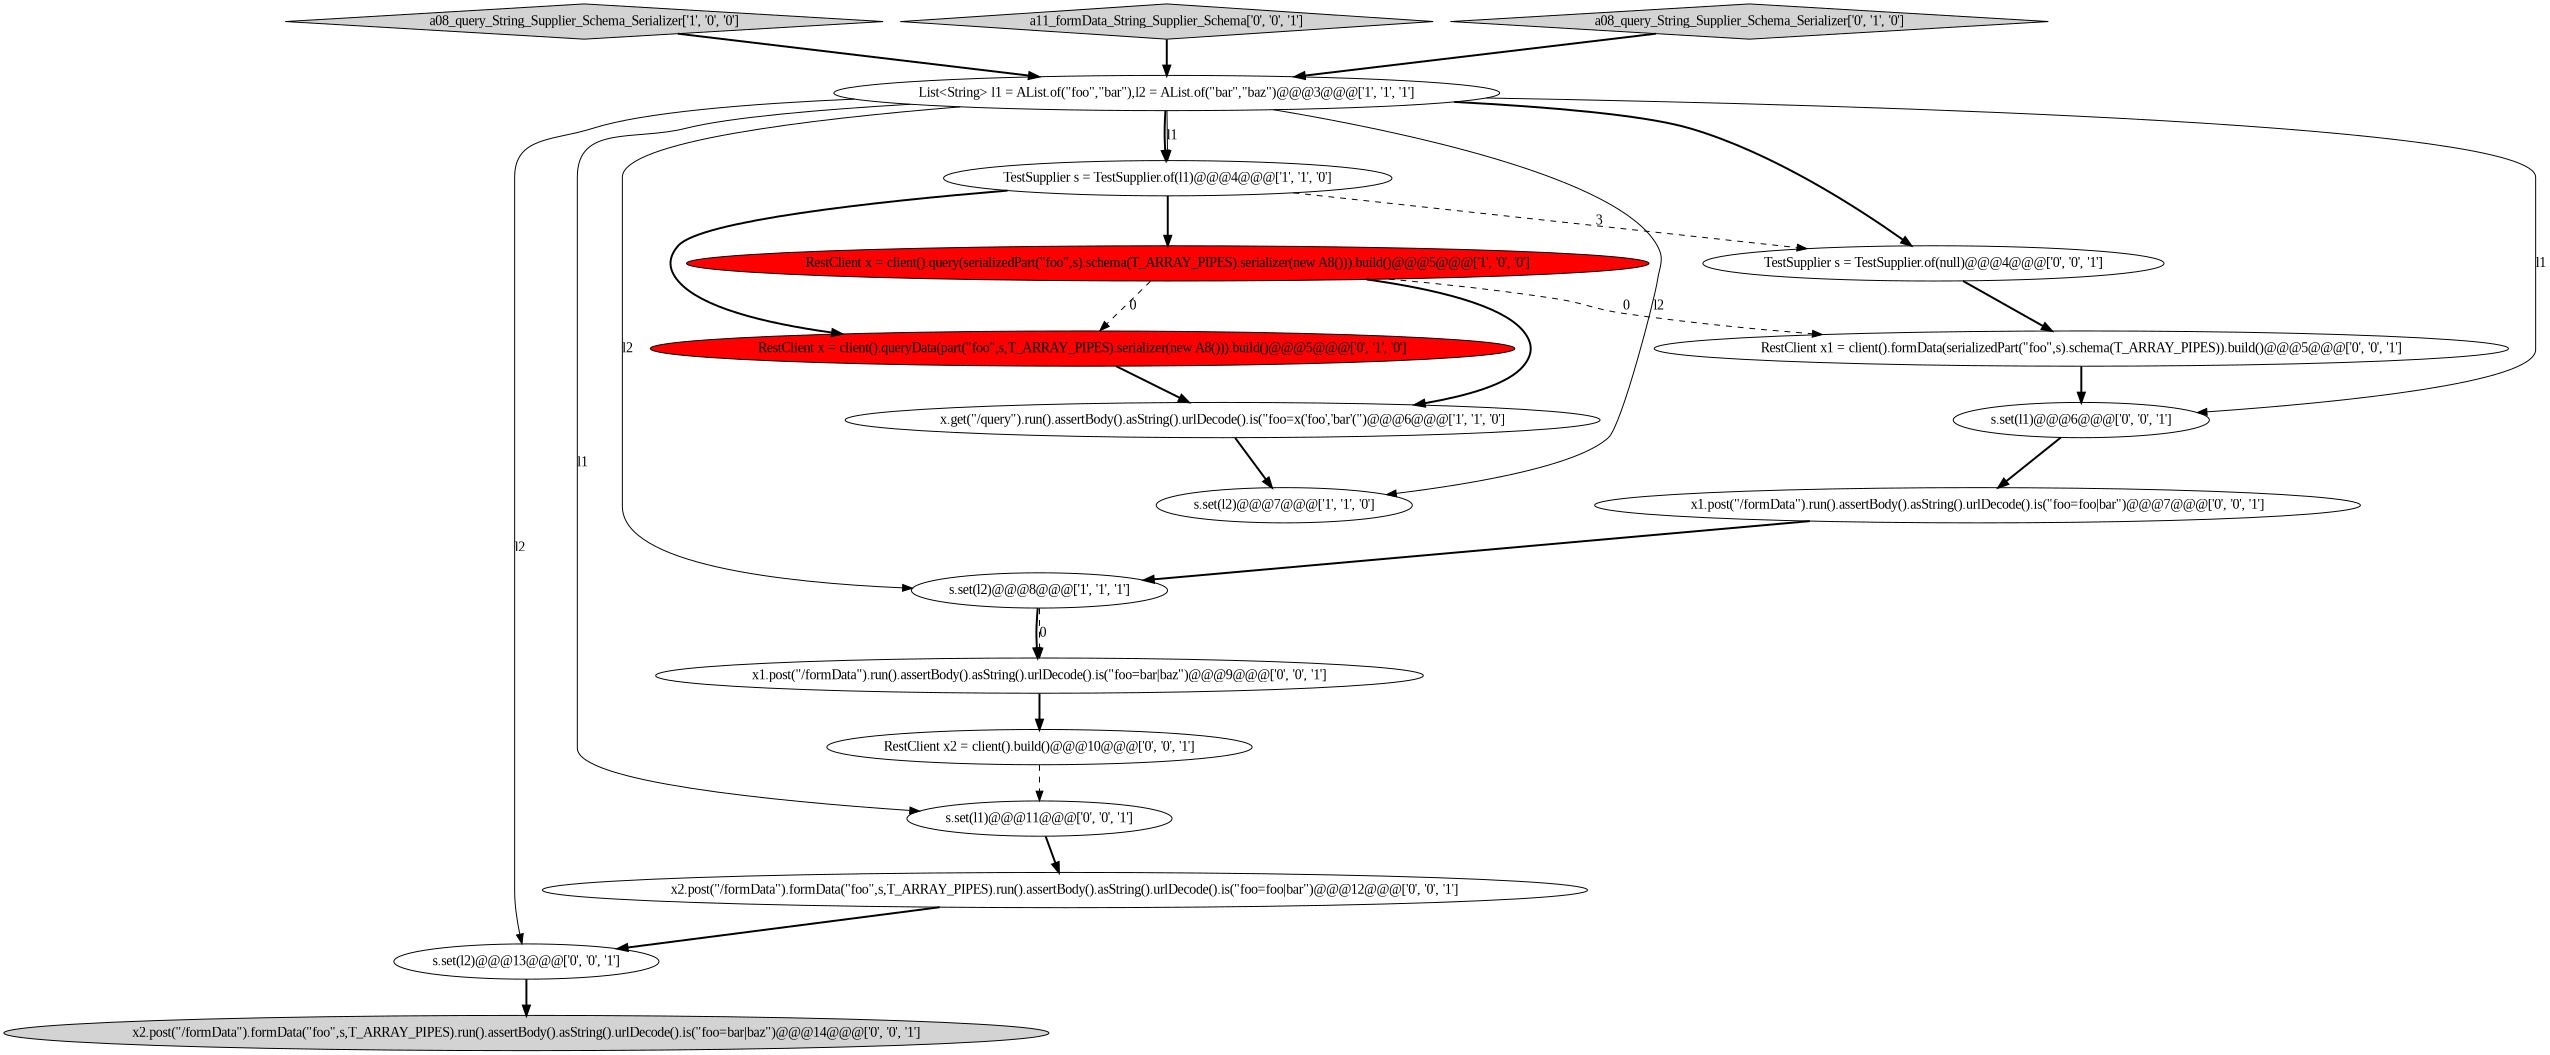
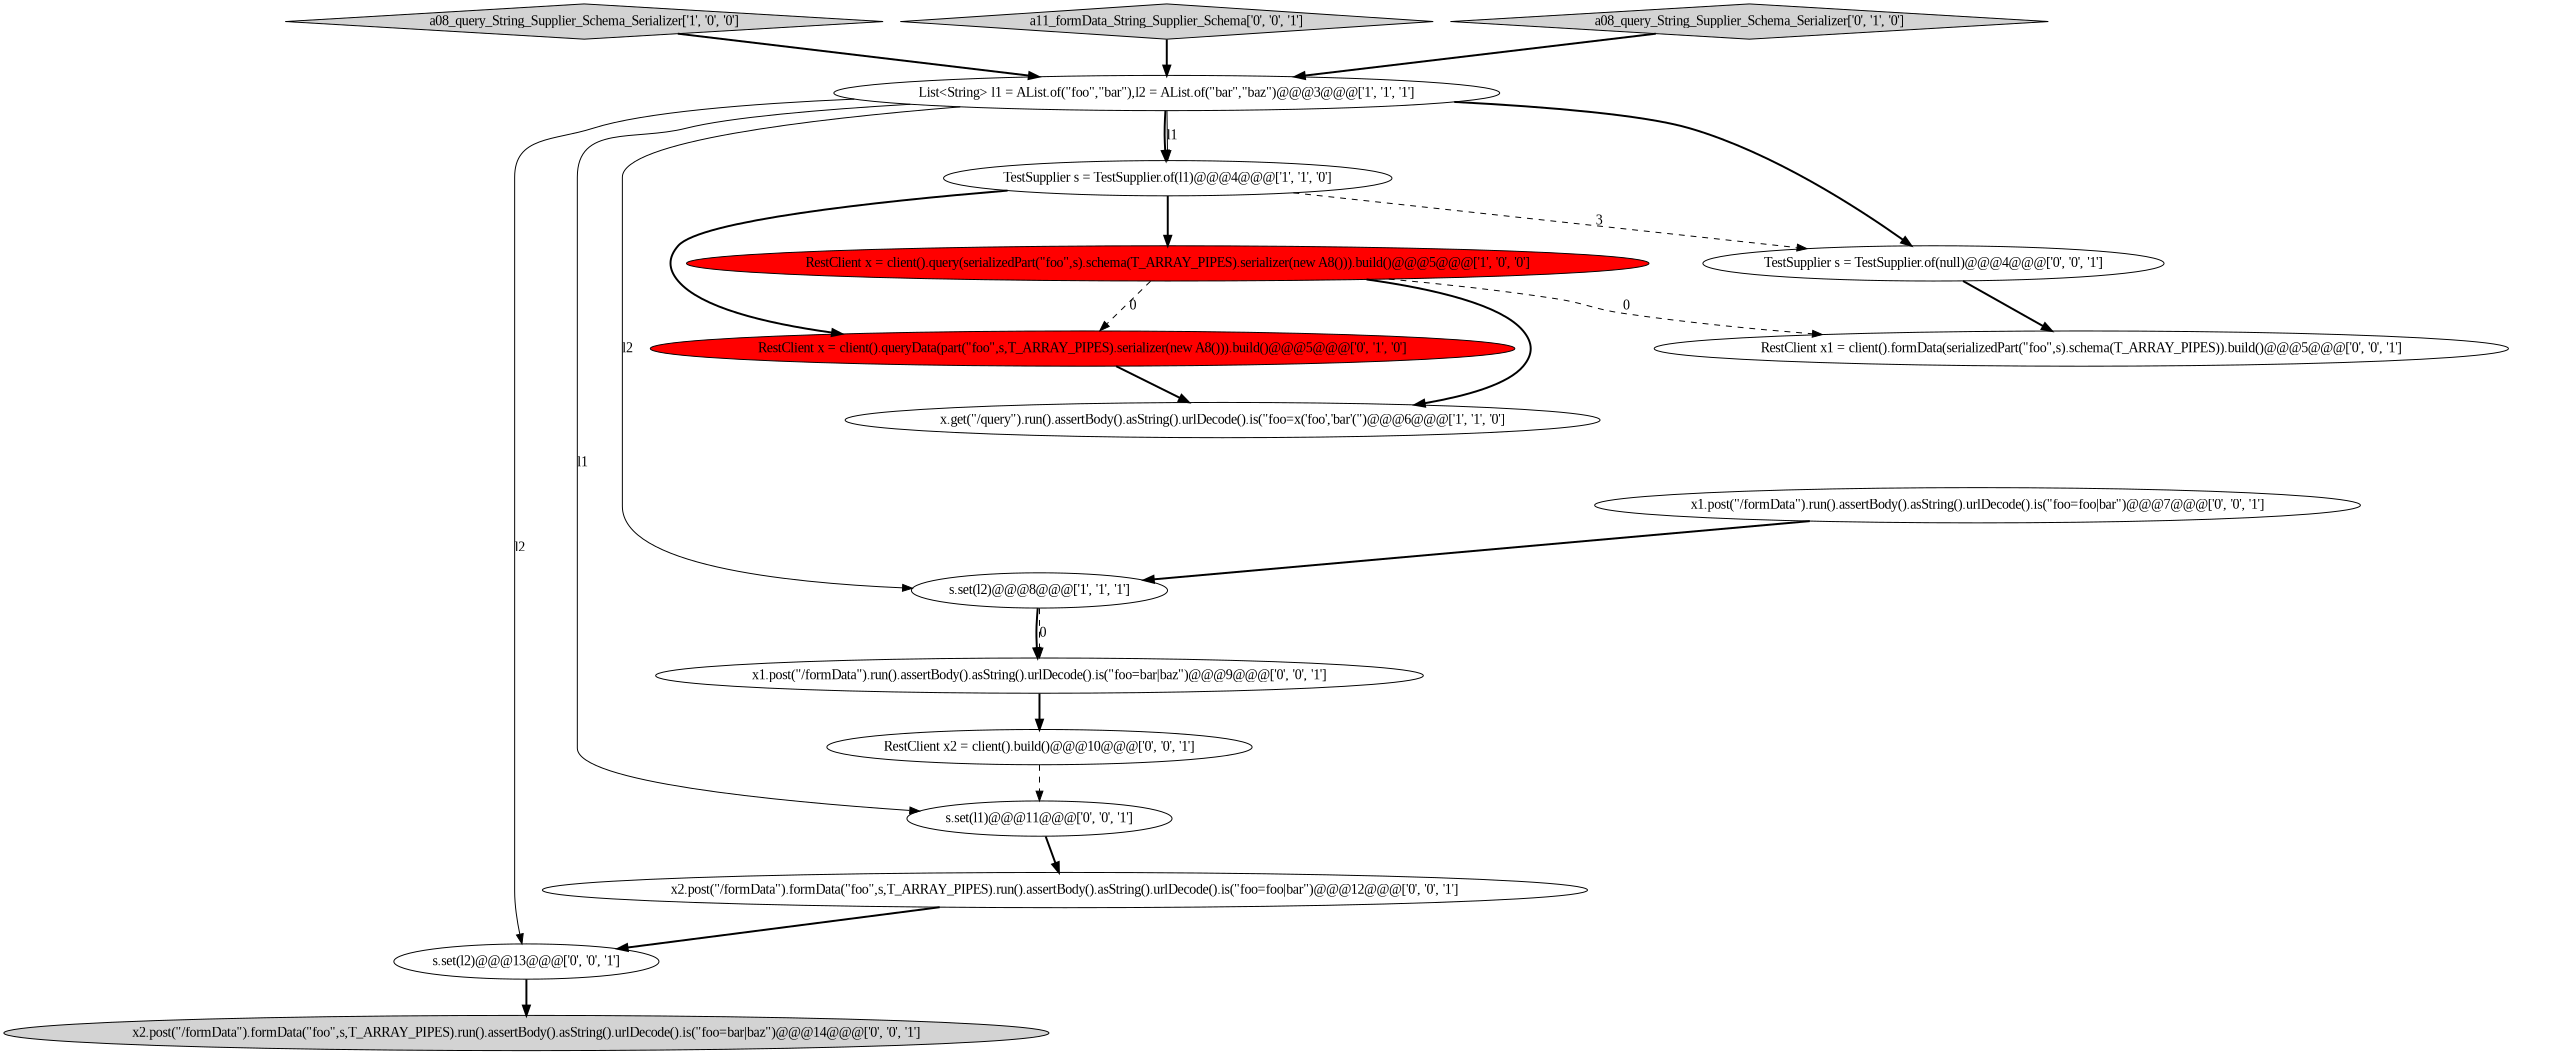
node "s.set(l1)@@@6@@@['0', '0', '1']": removed
node "s.set(l2)@@@7@@@['1', '1', '0']": removed
